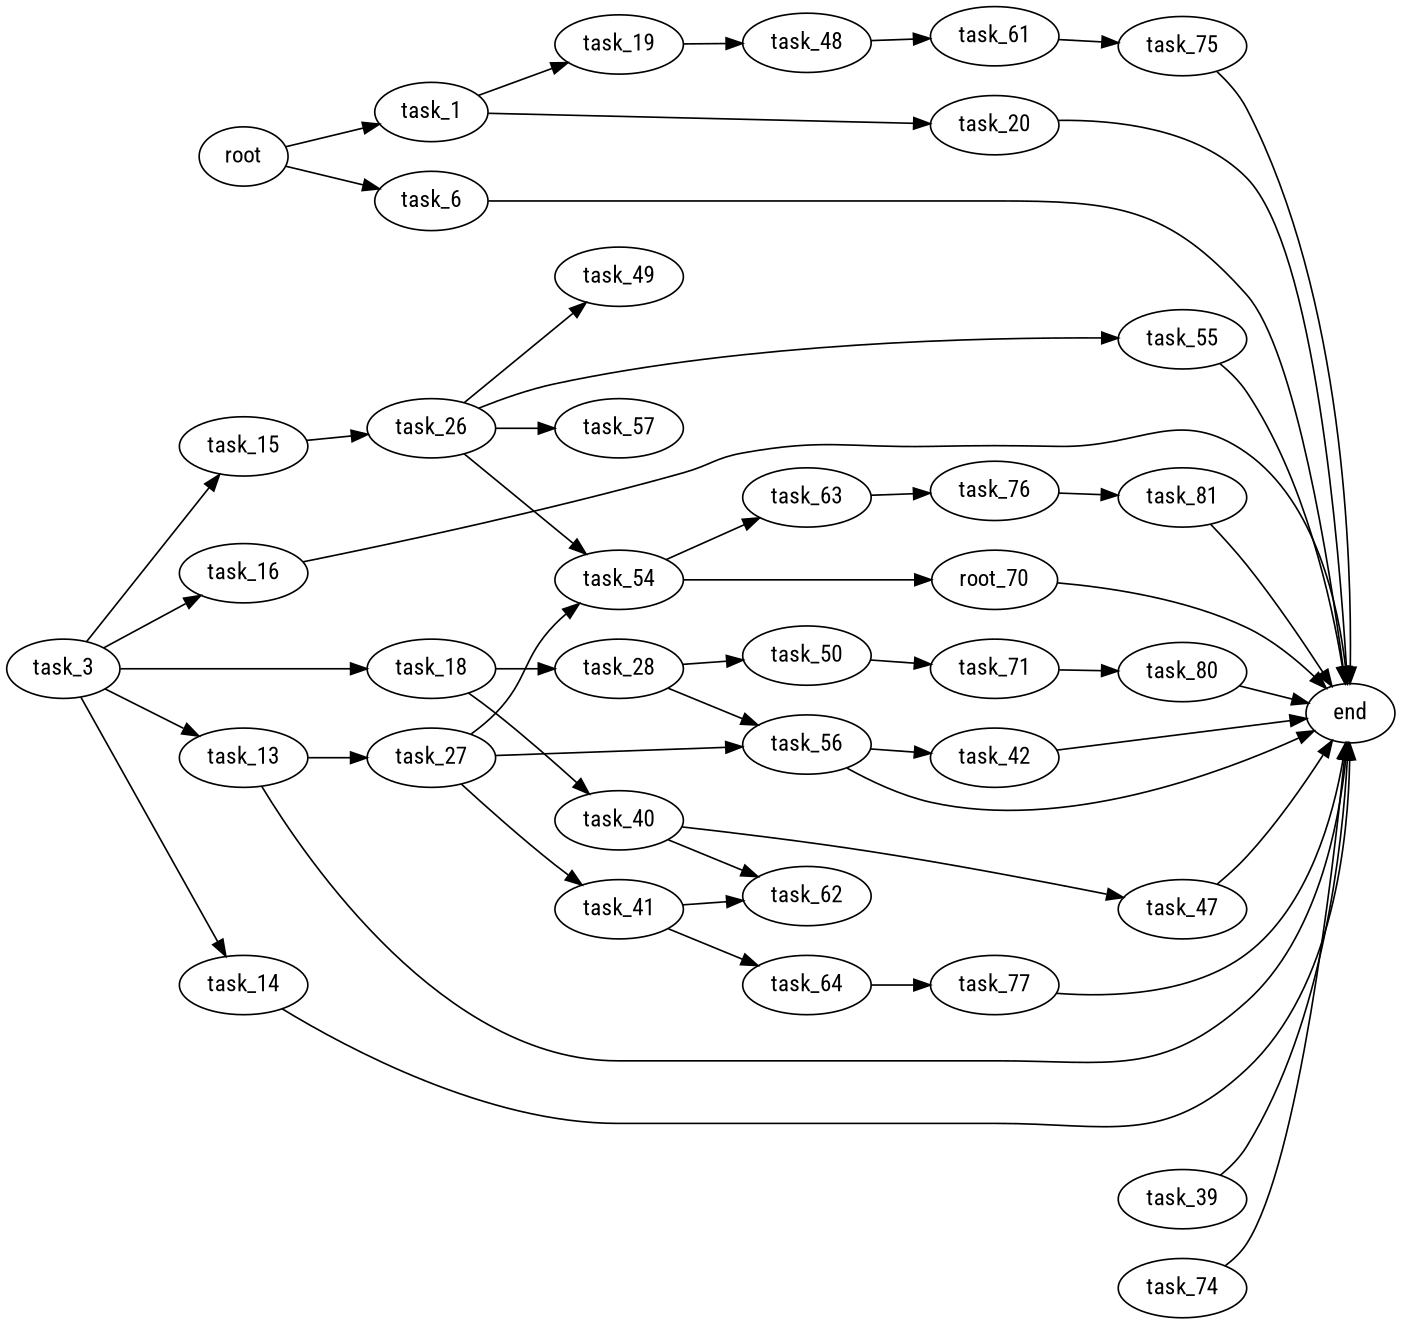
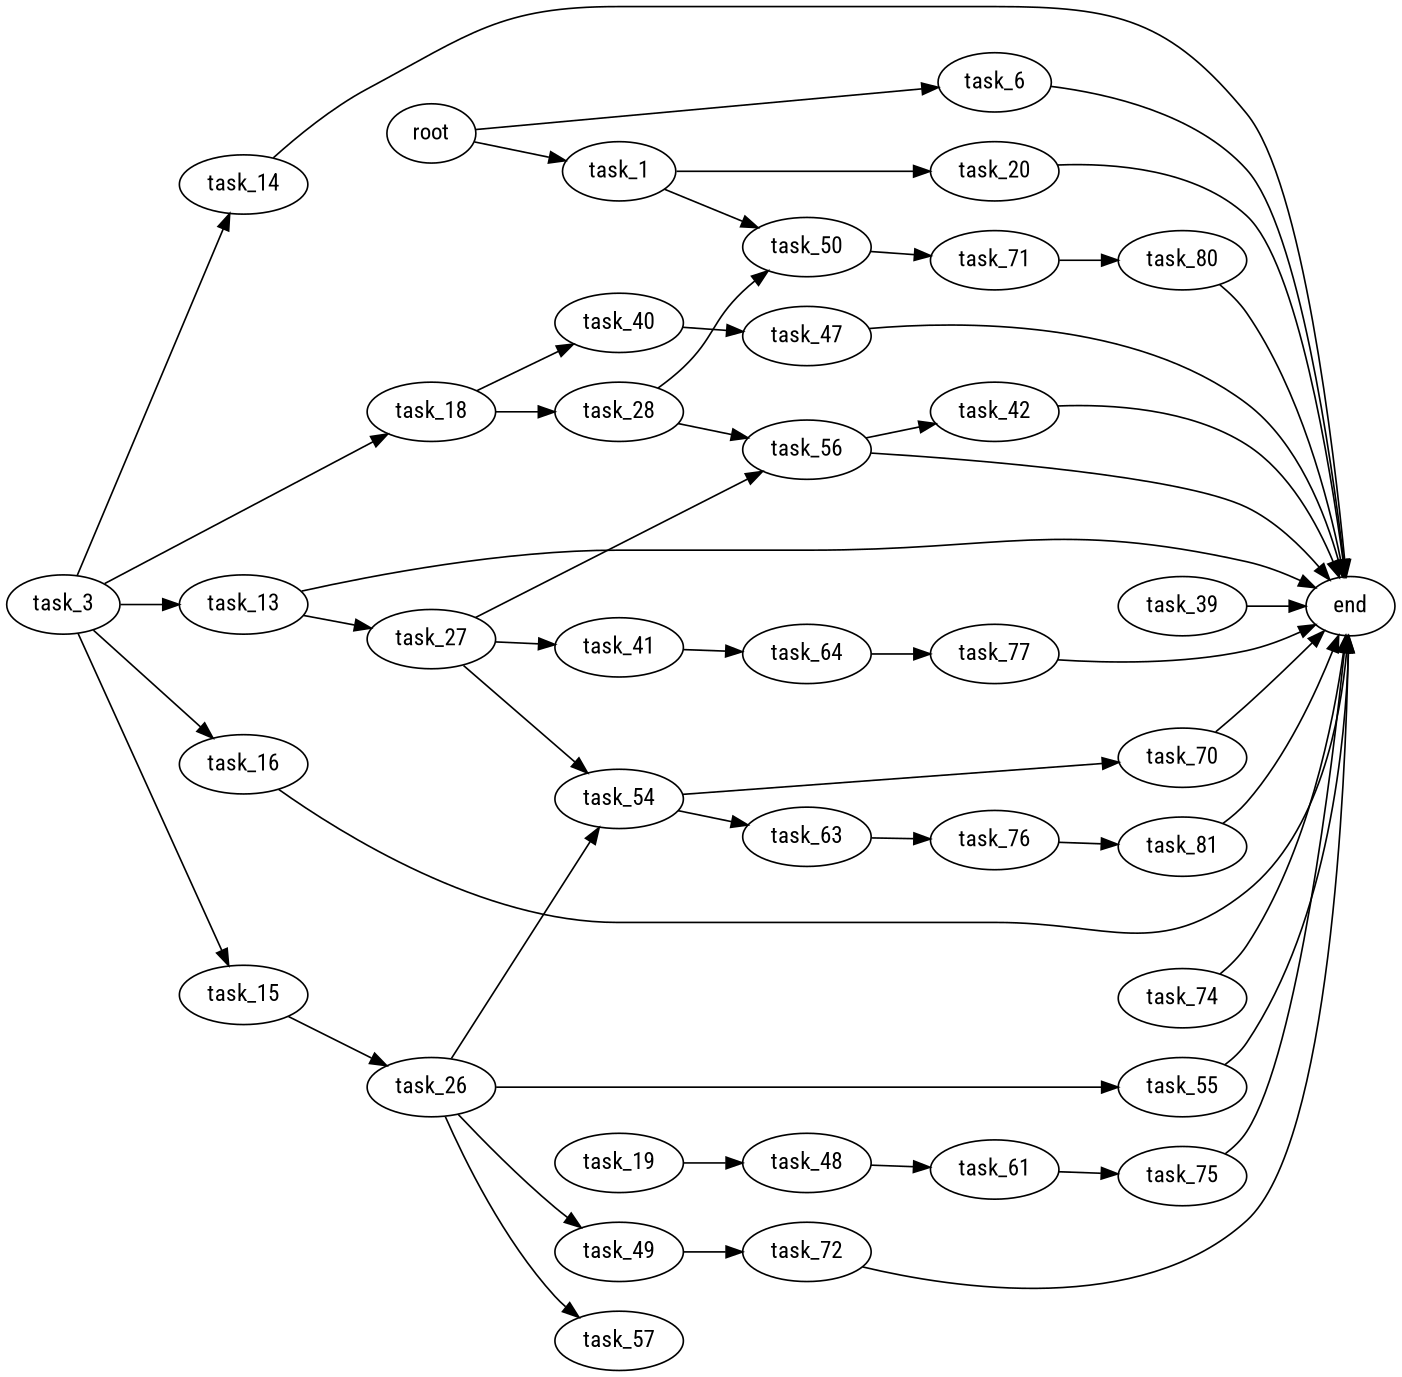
edge "task_1" -> "task_19": now "task_1" -> "task_50"
node "root_70": label "root_70" -> "task_70"
node "task_62": removed
node "task_72": added
